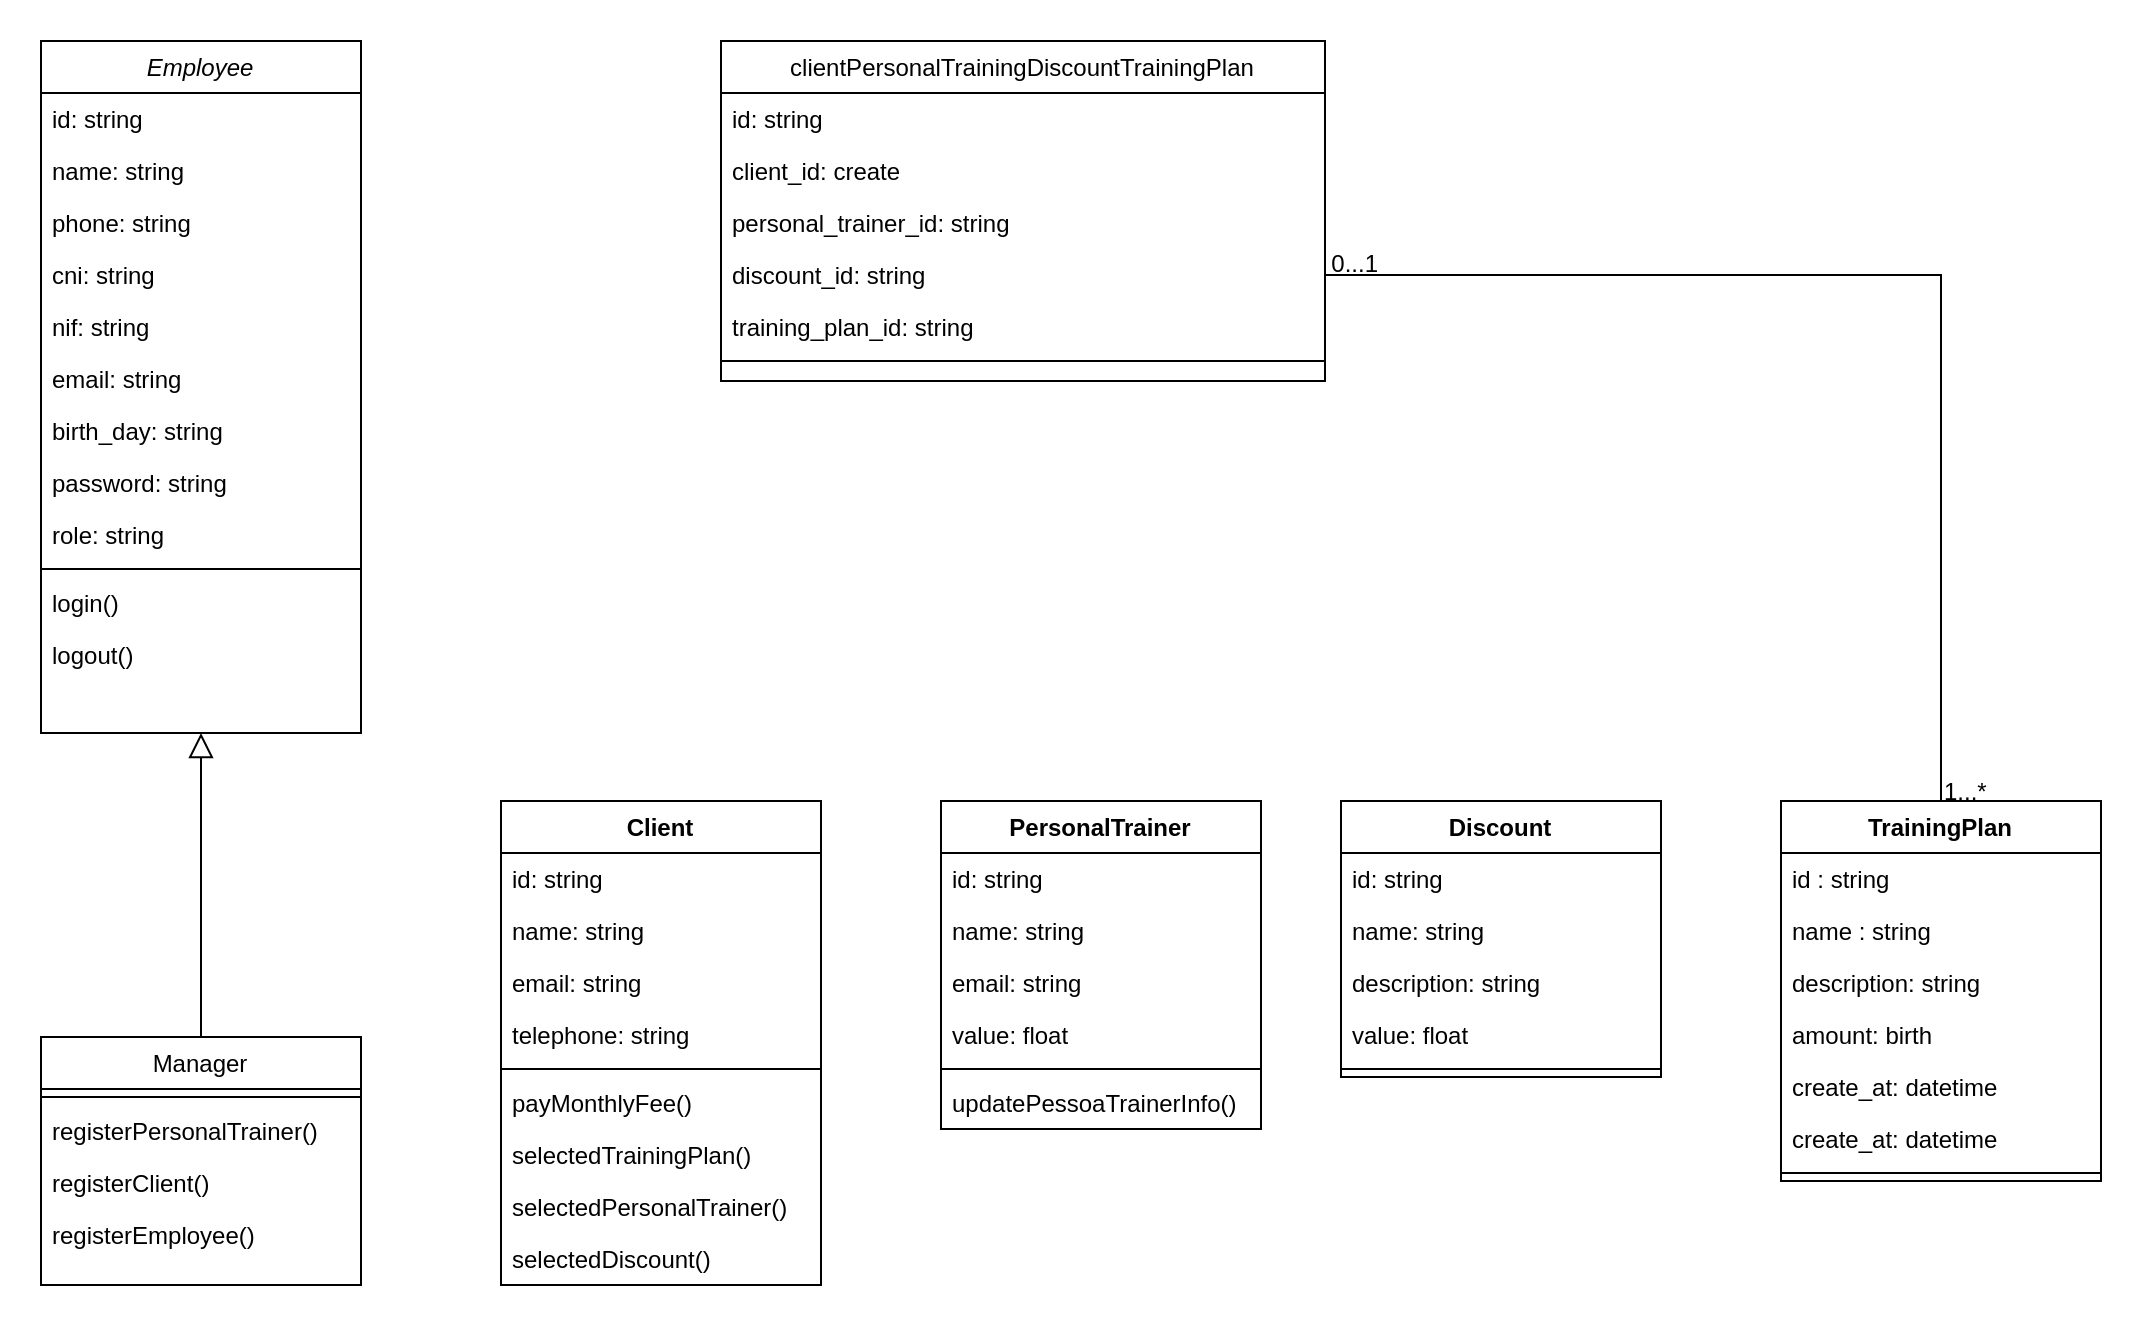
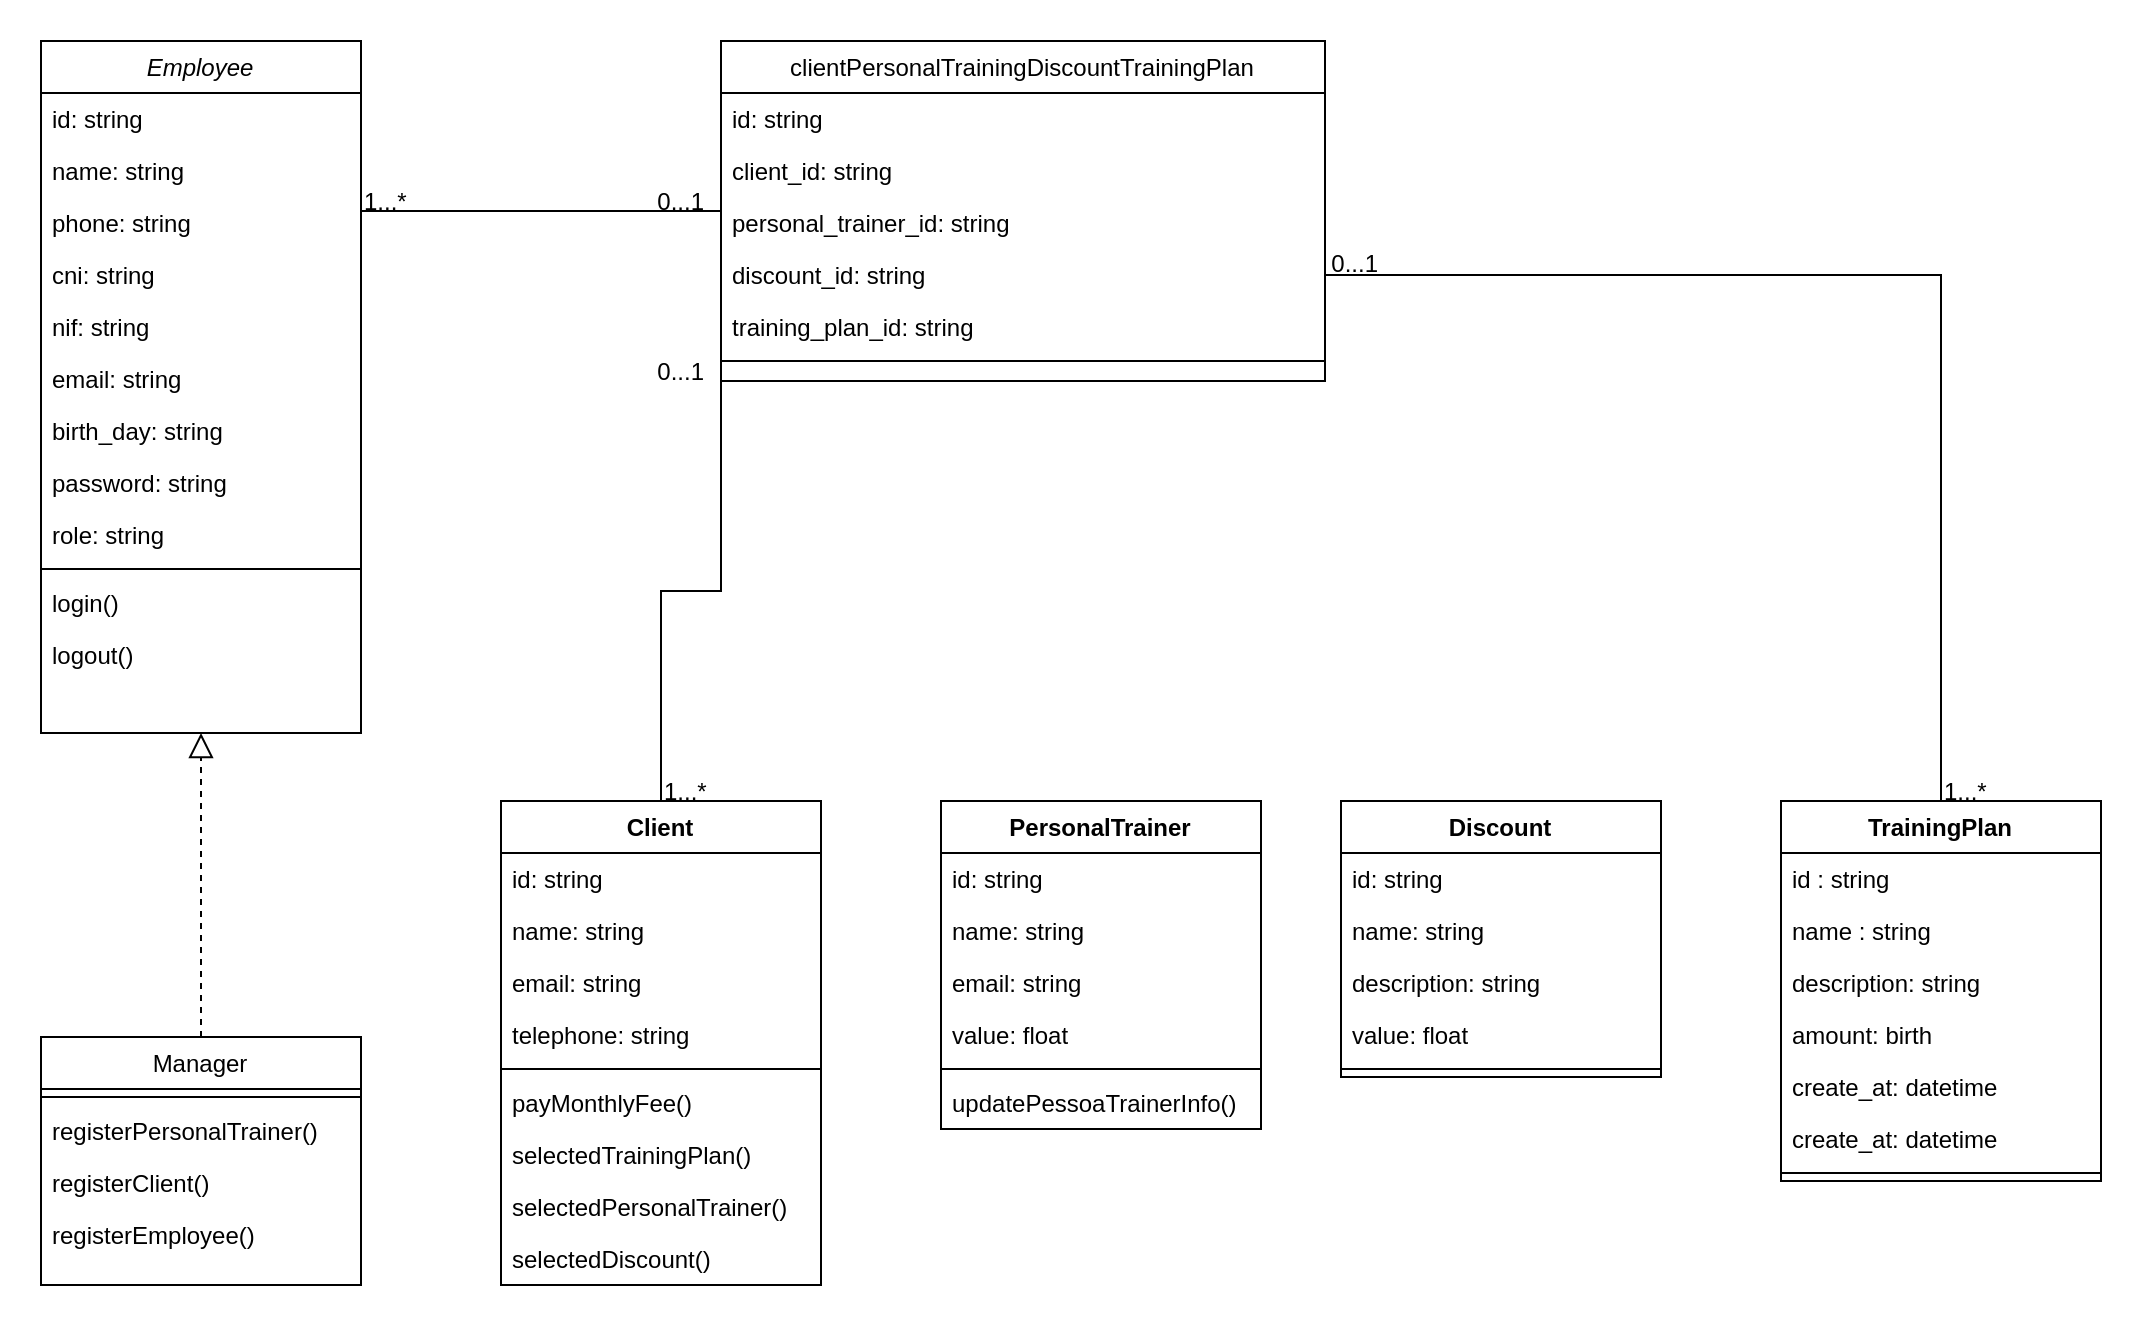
node "client_id: create": label "client_id: create" -> "client_id: string"
edge "clientPersonalTrainingDiscountTrainingPlan" -- "Employee": added, labels "0...1", "1...*"
edge "clientPersonalTrainingDiscountTrainingPlan" -- "Client": added, labels "0...1", "1...*"
edge "Manager" -> "Employee": style solid -> dashed
